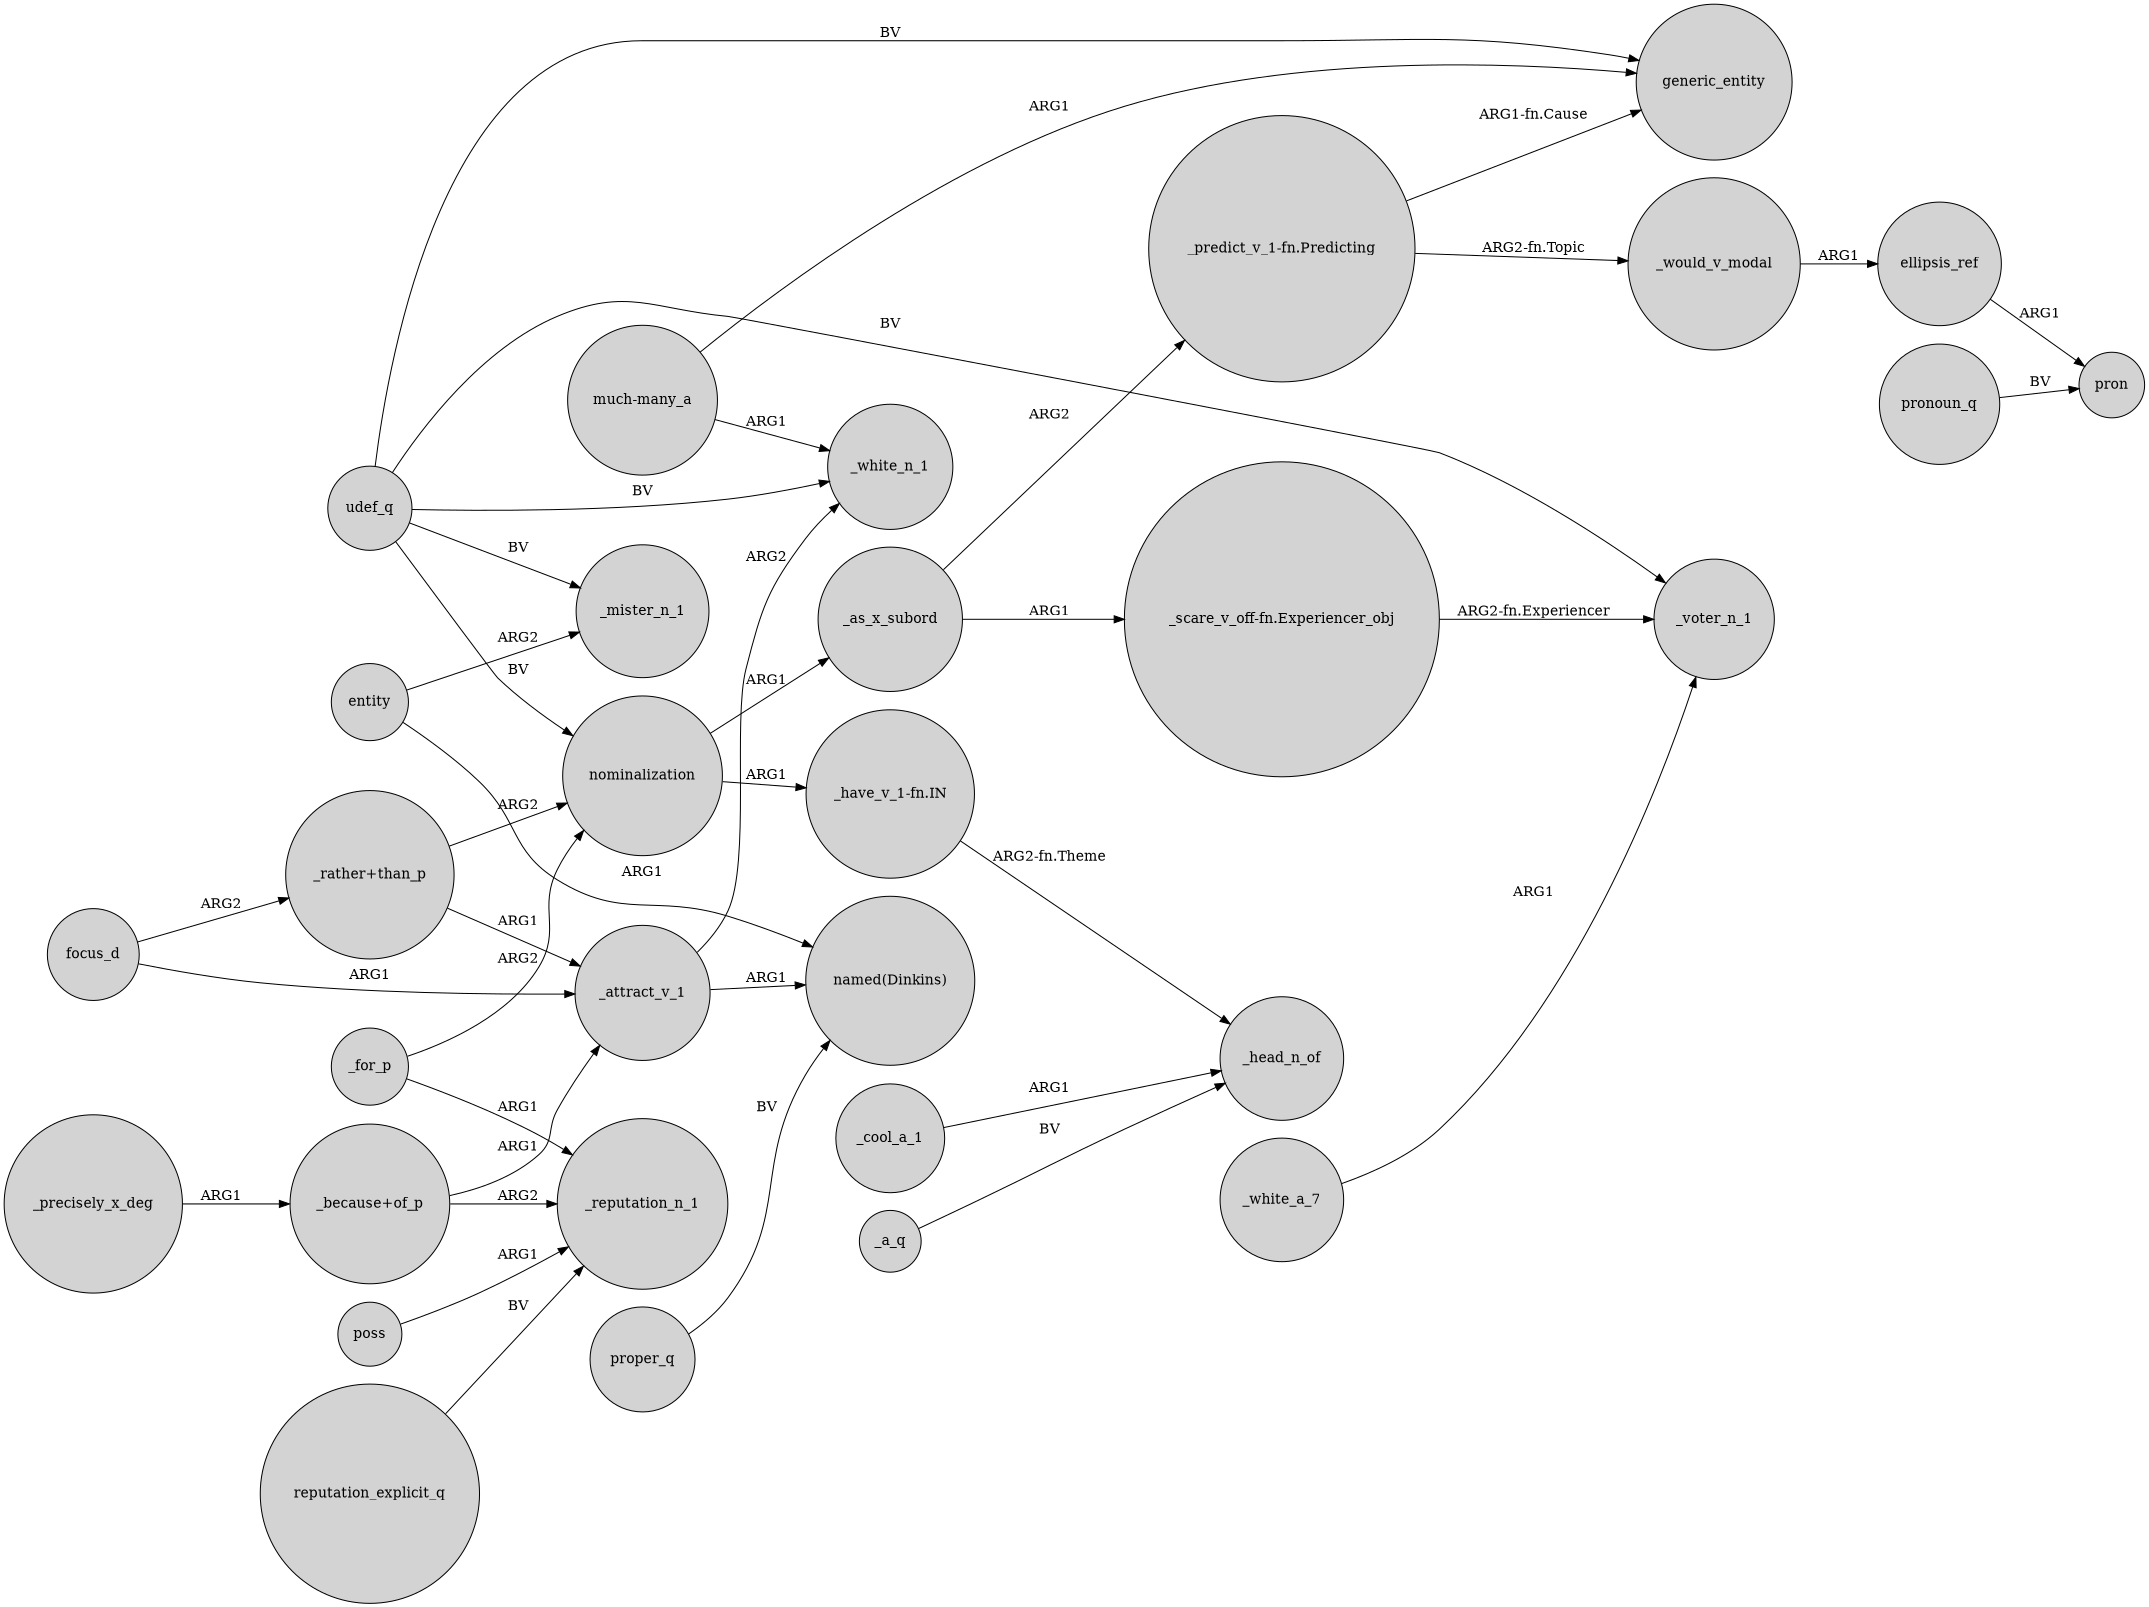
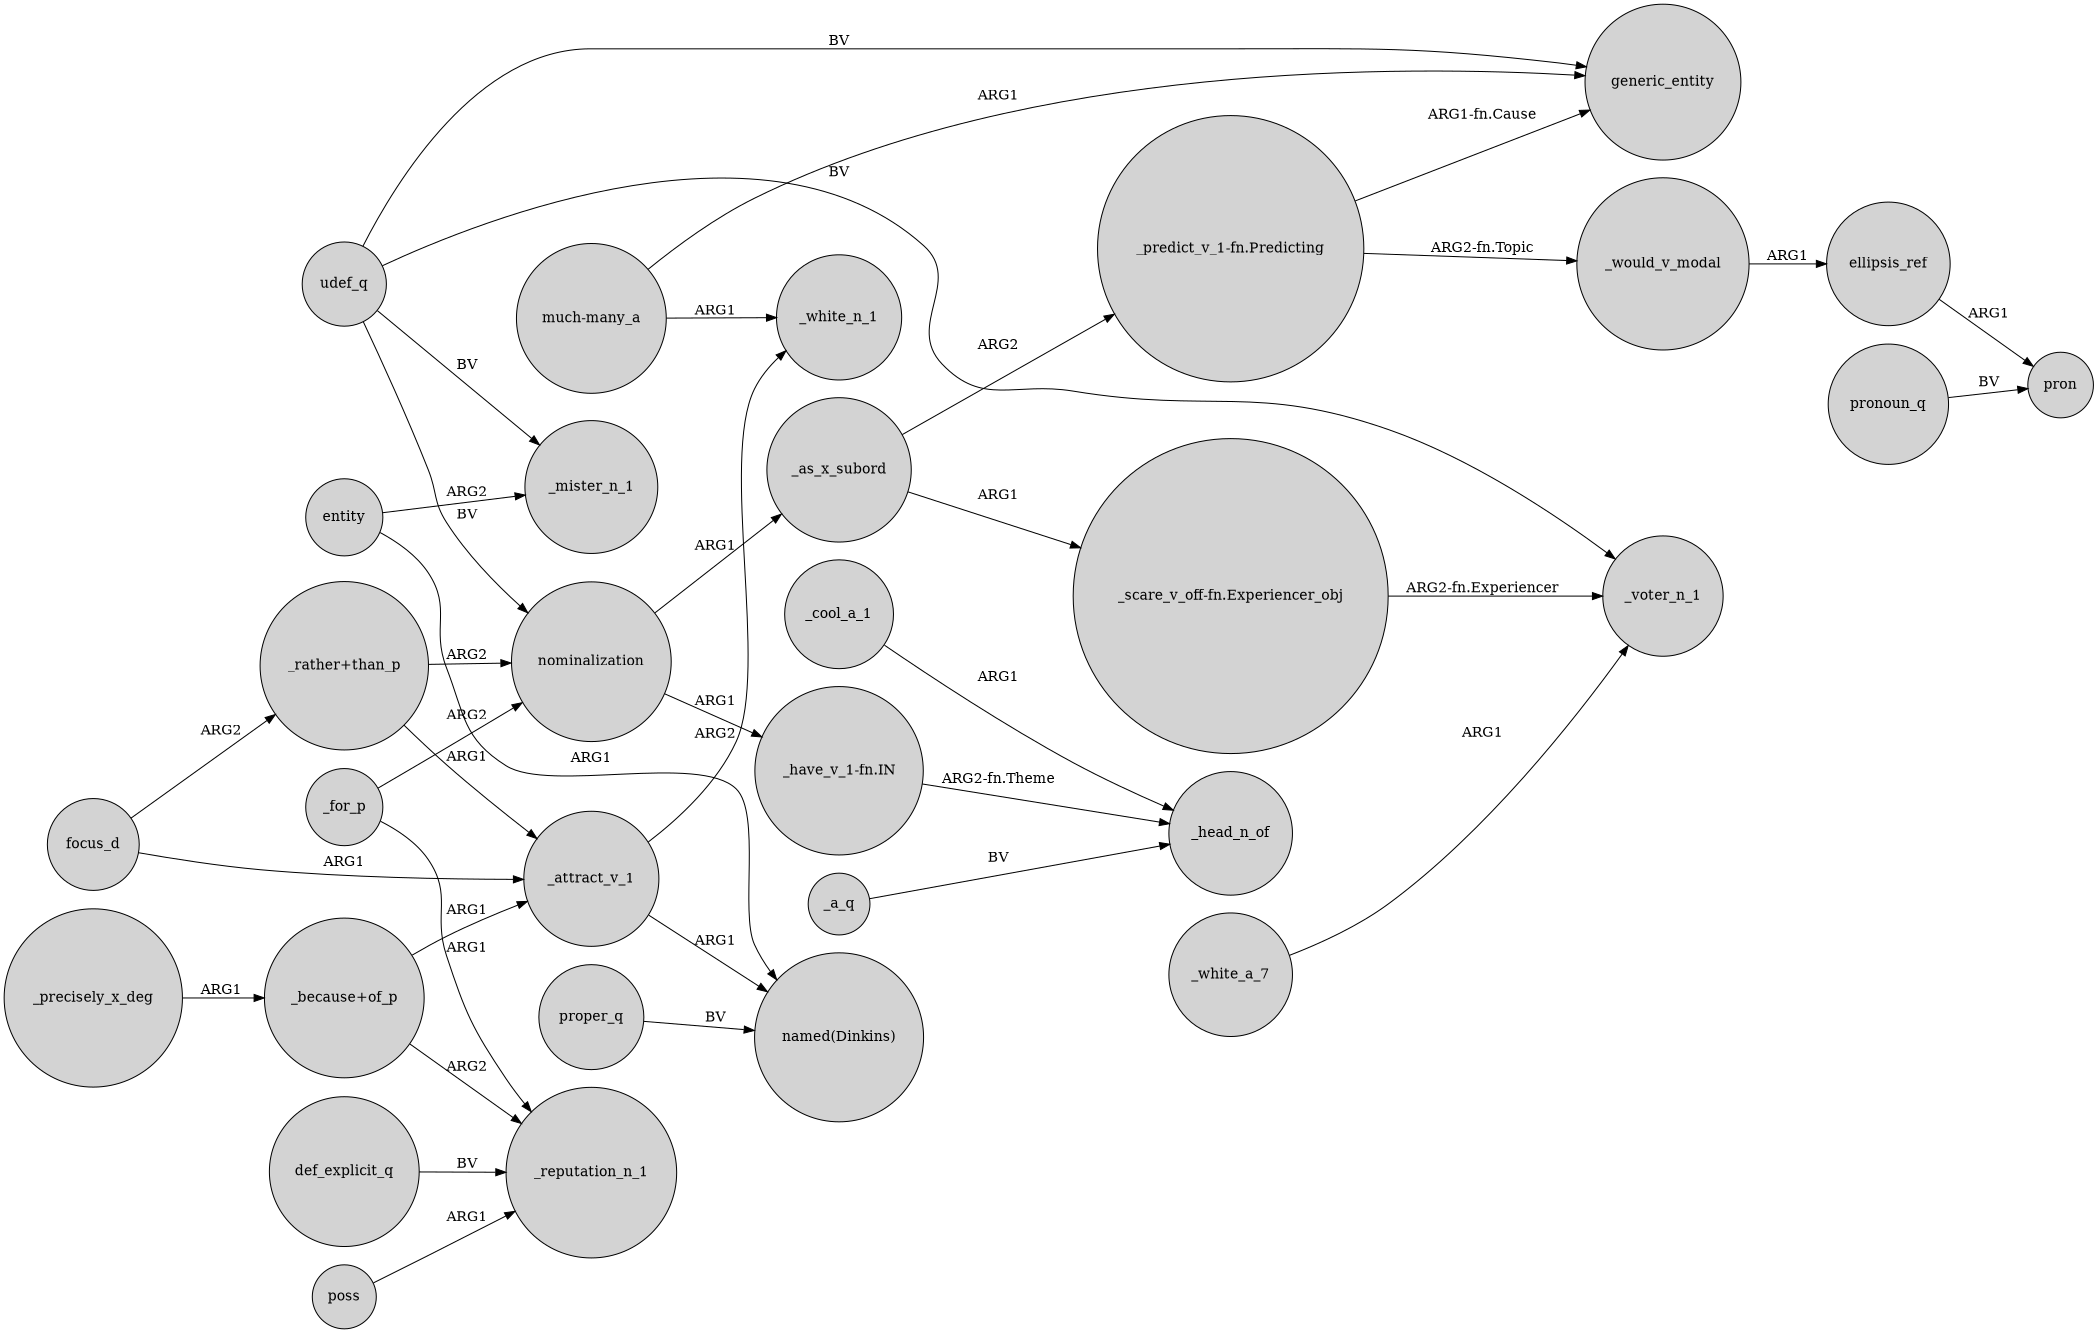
edge "udef_q" -> "_white_n_1": removed, label "BV"
node "reputation_explicit_q": label "reputation_explicit_q" -> "def_explicit_q"
